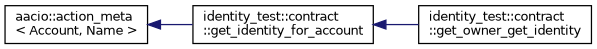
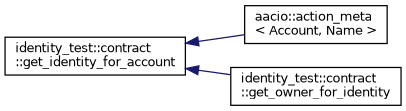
edge "identity_test::contract ::get_identity_for_account" -> "aacio::action_meta < Account, Name >": reversed
node "identity_test::contract ::get_owner_get_identity": label "identity_test::contract ::get_owner_get_identity" -> "identity_test::contract ::get_owner_for_identity"
